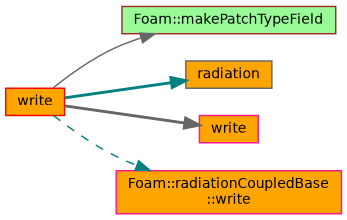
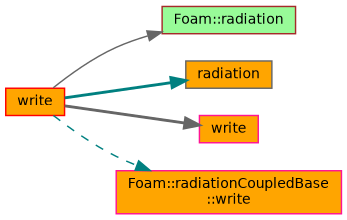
node "Foam::makePatchTypeField": label "Foam::makePatchTypeField" -> "Foam::radiation"
